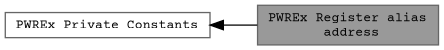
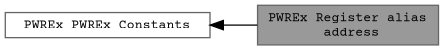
node "PWREx Private Constants": label "PWREx Private Constants" -> "PWREx PWREx Constants"
